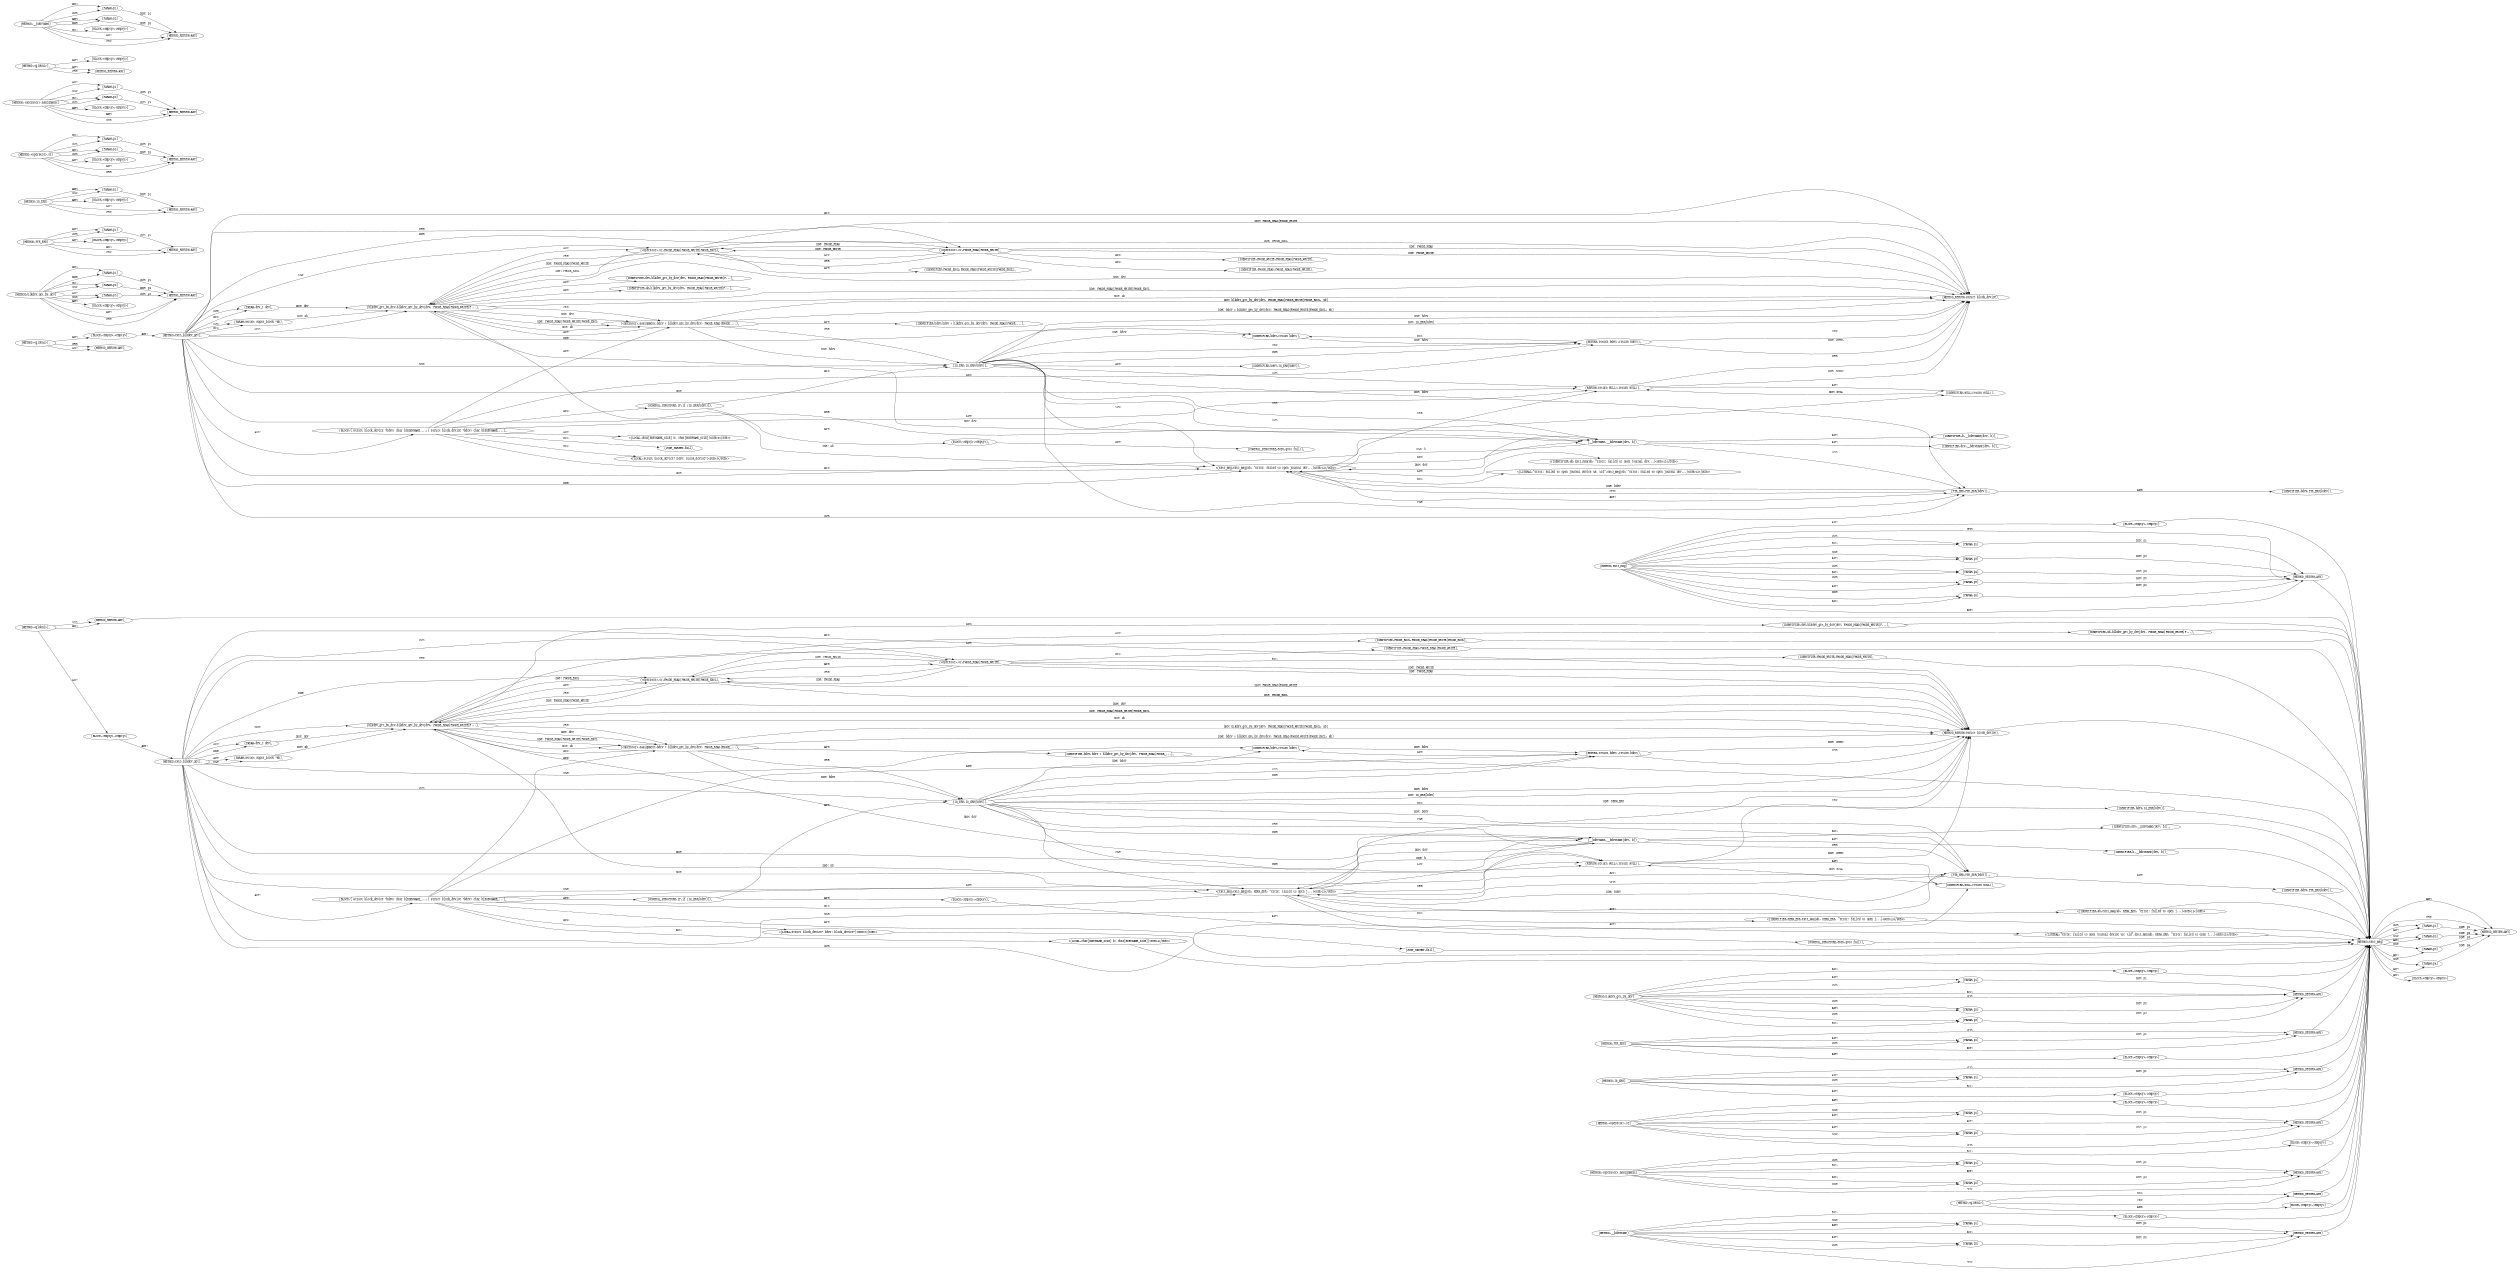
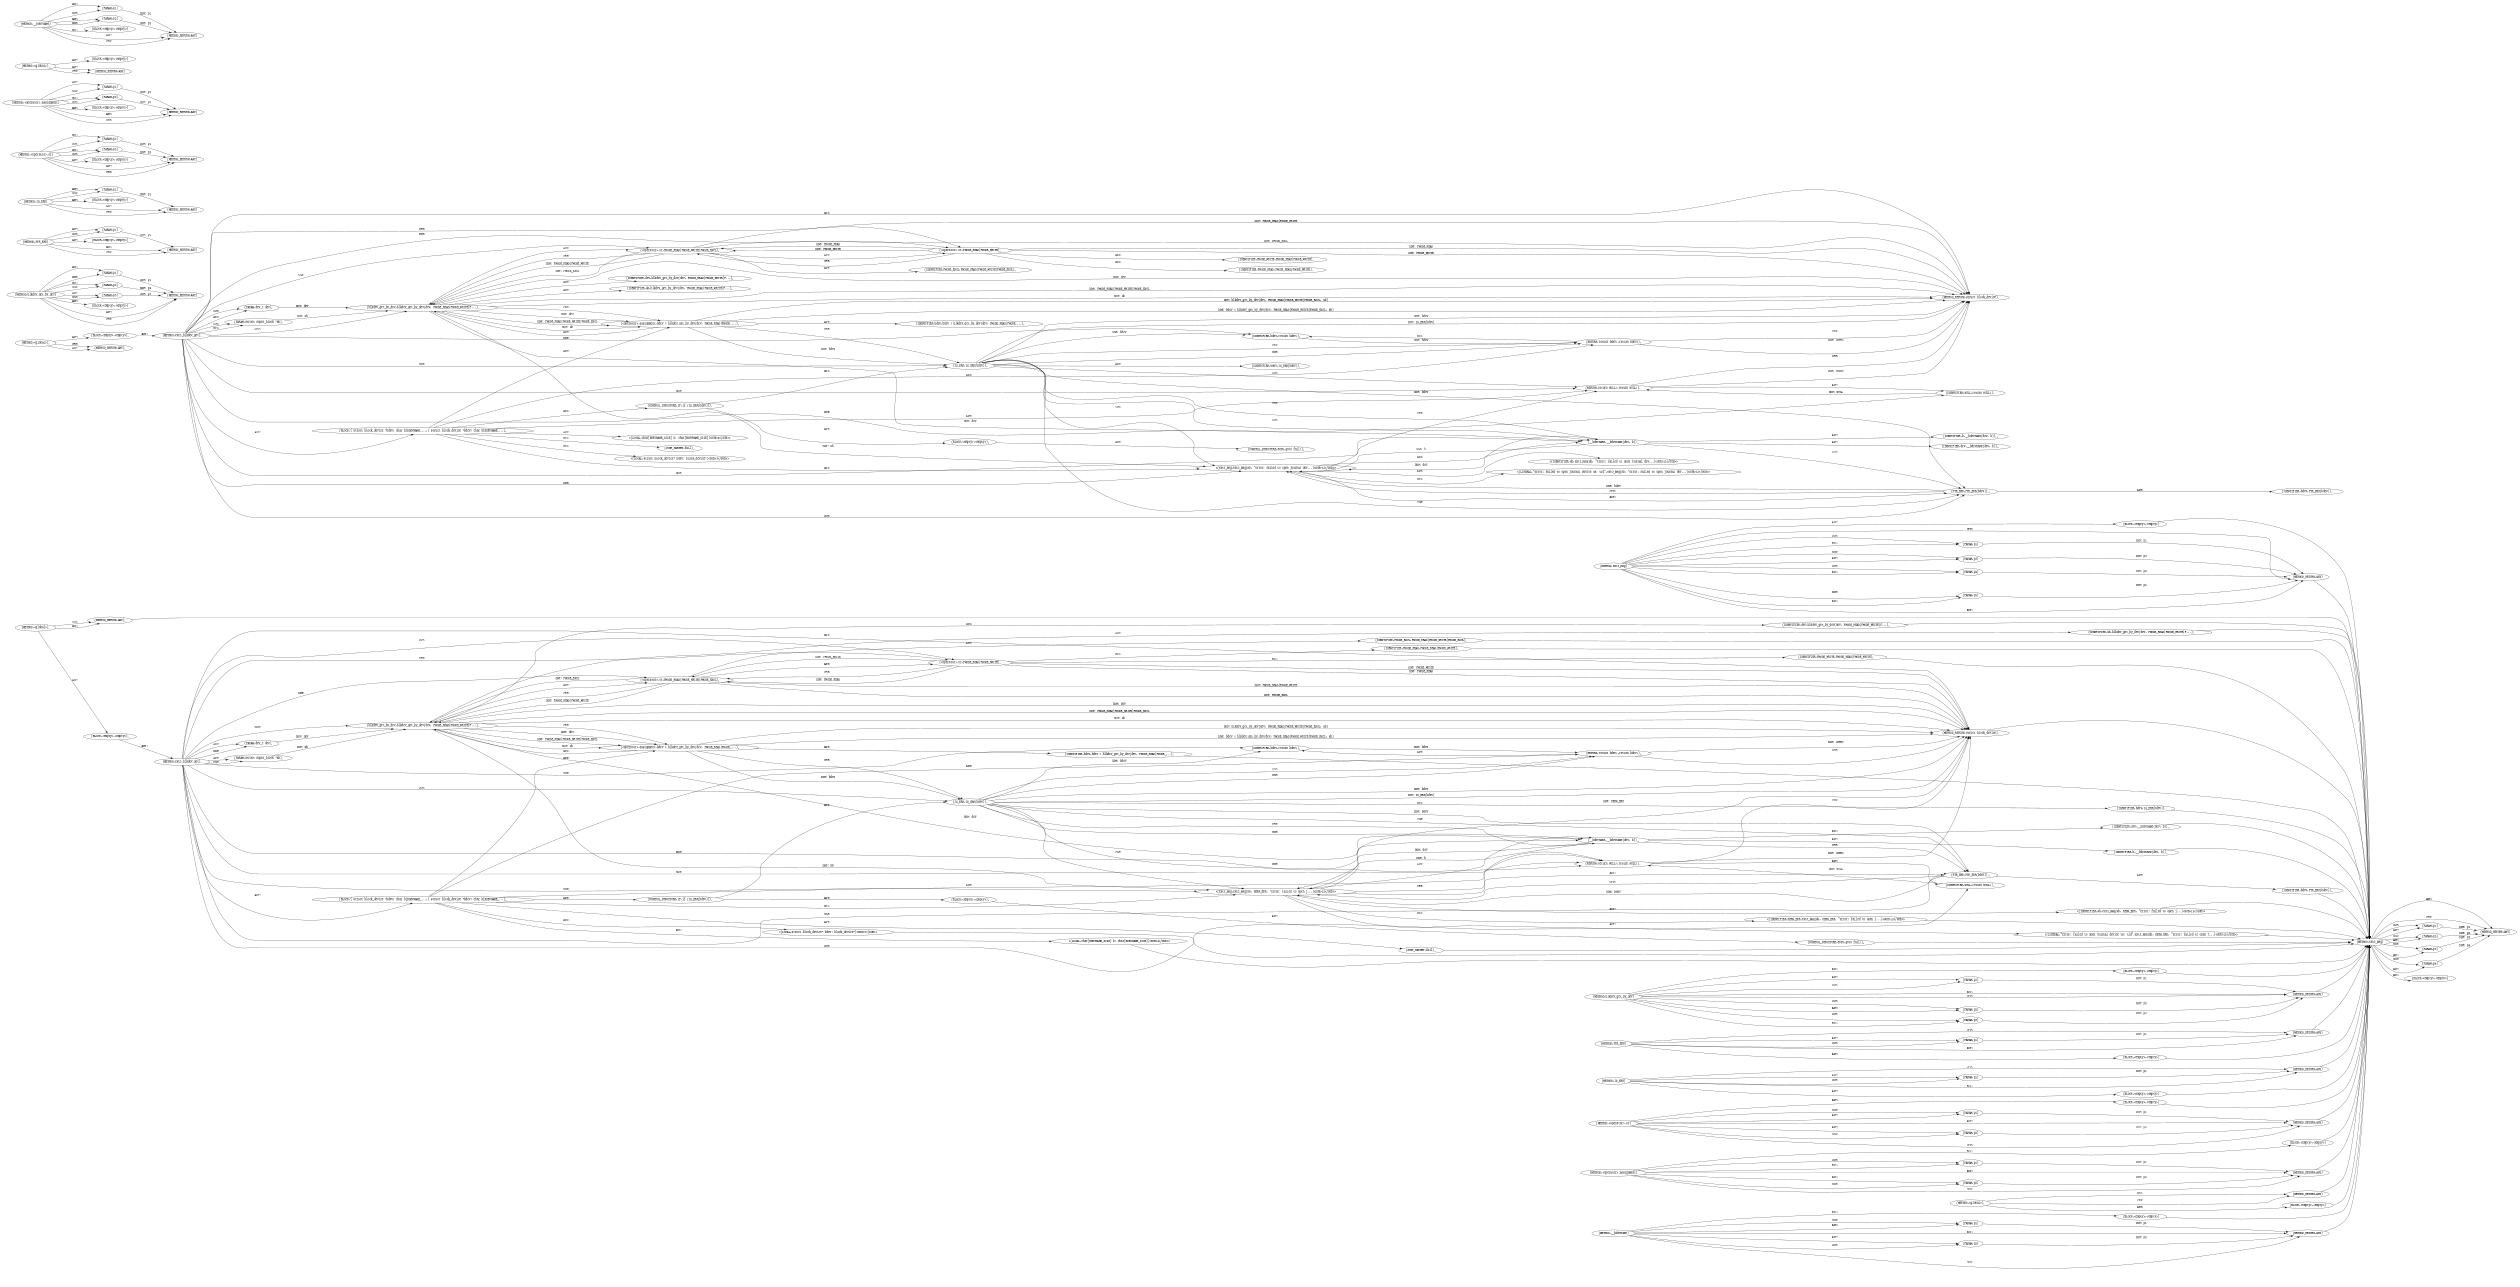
node "(PARAM,p5)": removed
